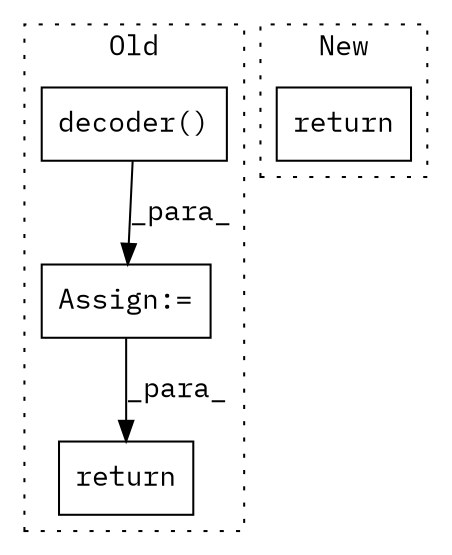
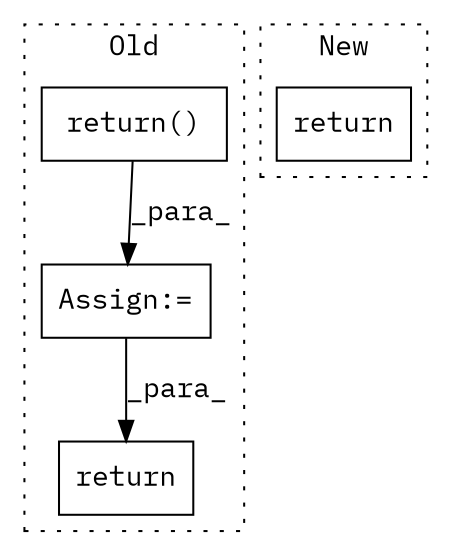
node "decoder()": label "decoder()" -> "return()"
